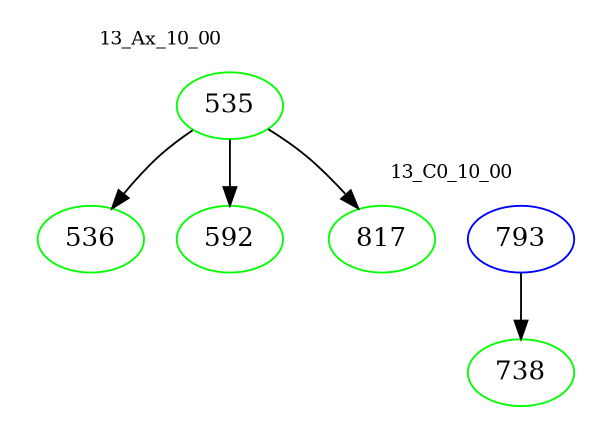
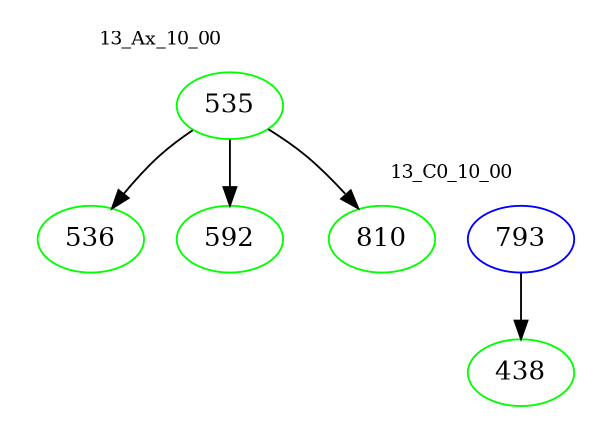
node "817": label "817" -> "810"
node "738": label "738" -> "438"
